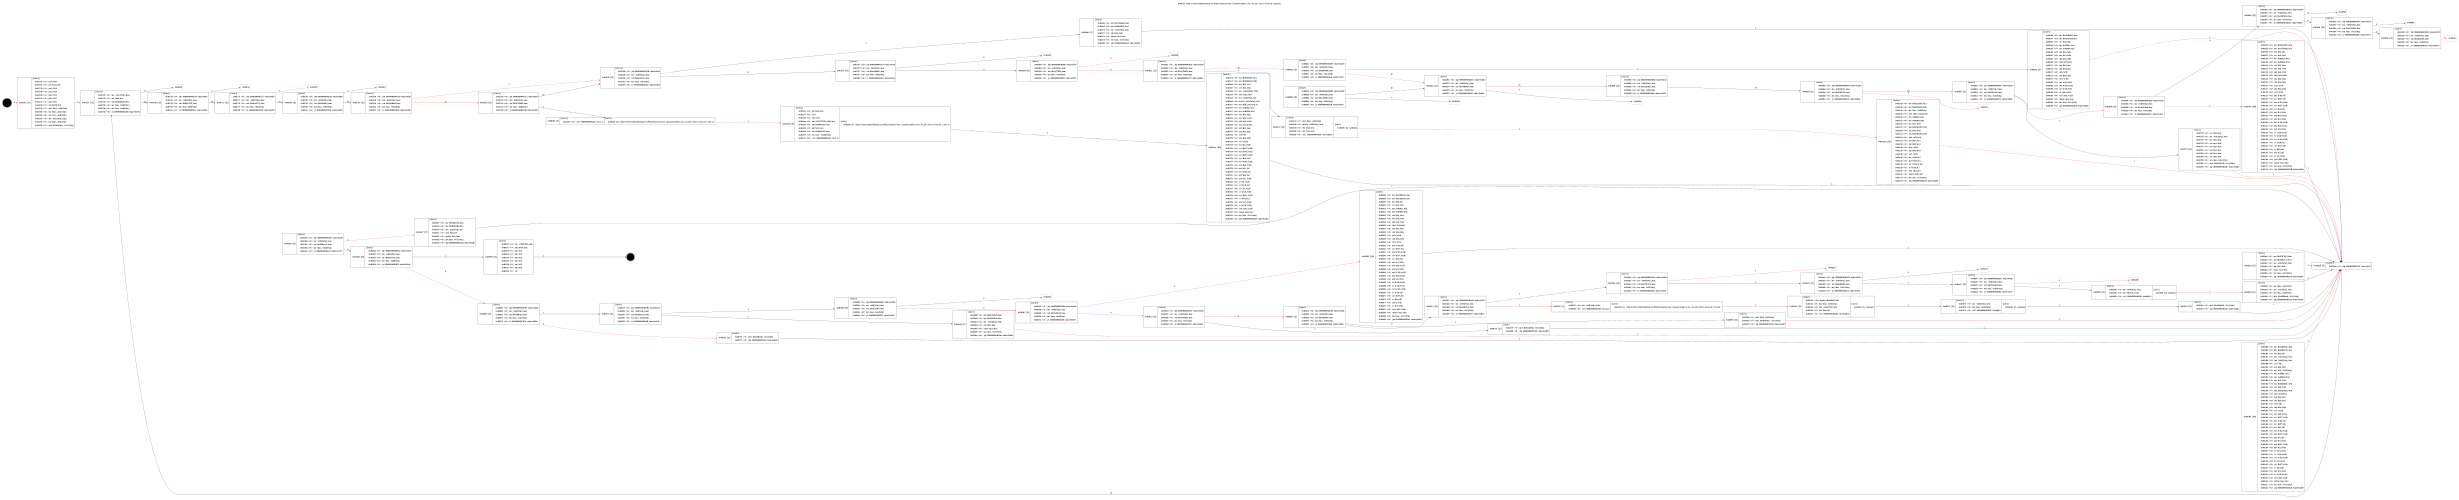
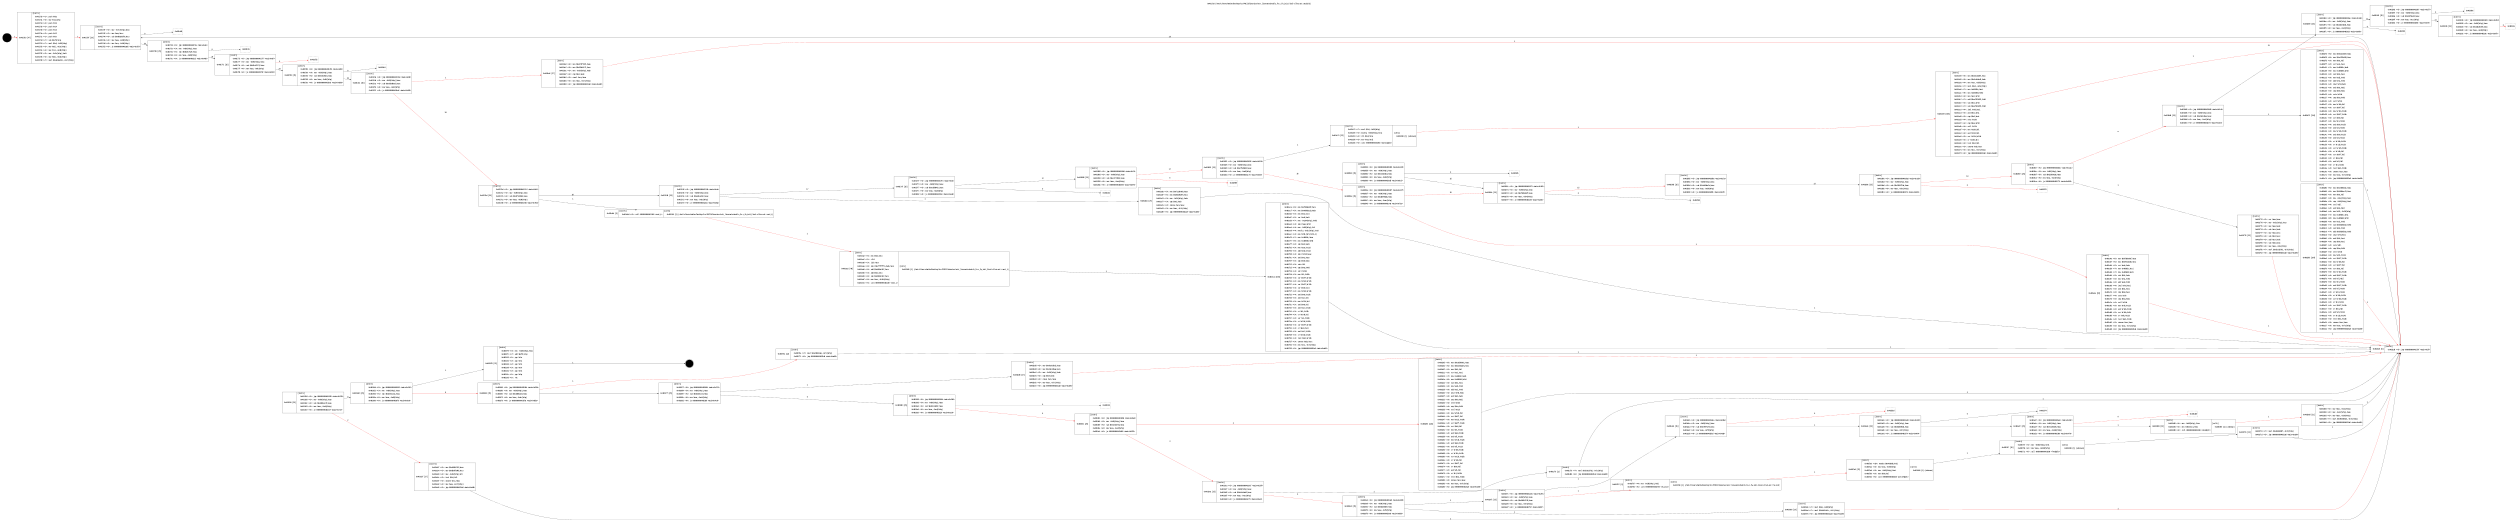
edge "0x4017a4 [25]" -> "0x4017d6 [25]": now "0x4017a4 [25]" -> "0x401ba2 [27]"
